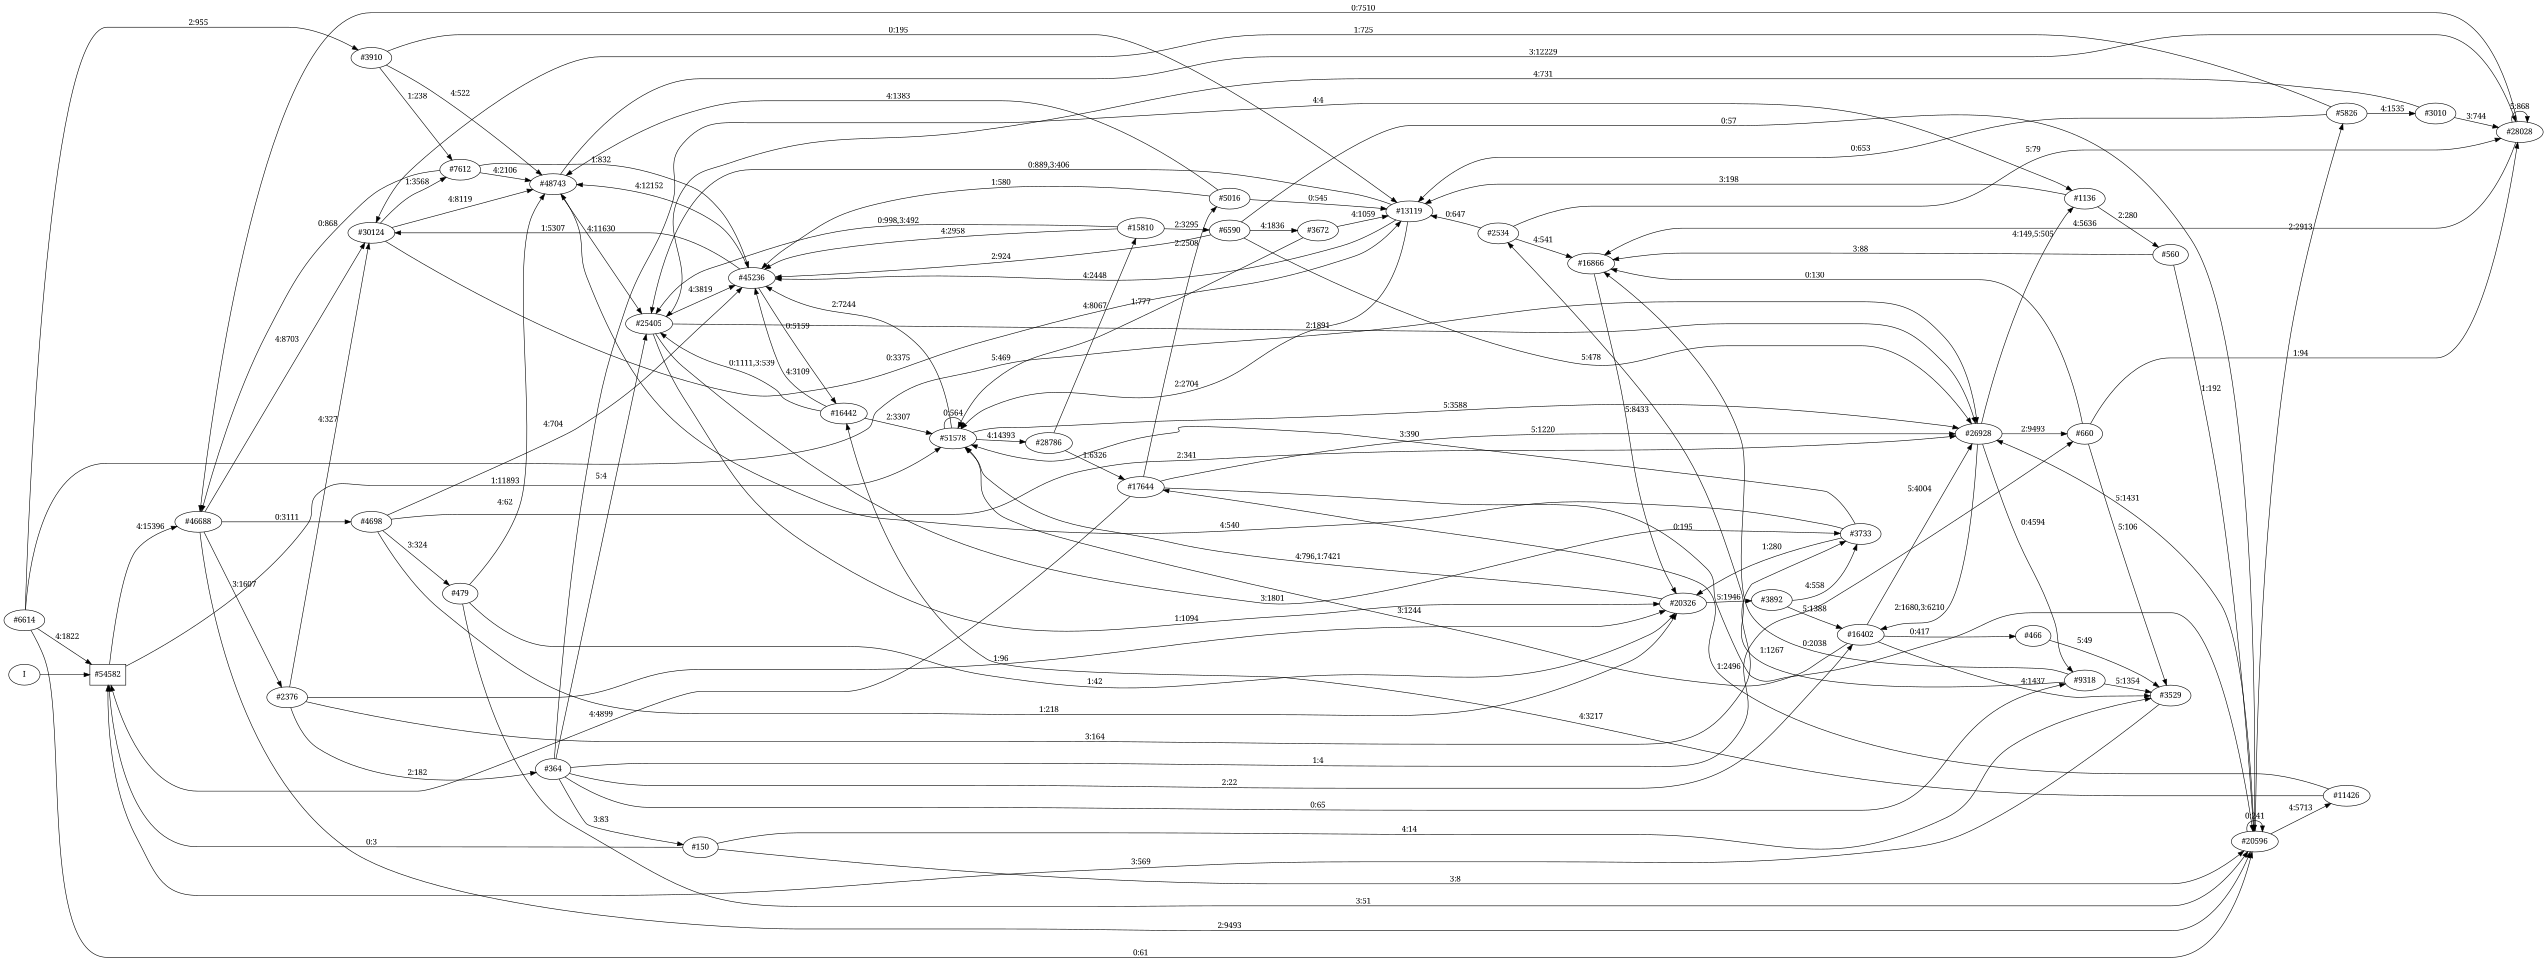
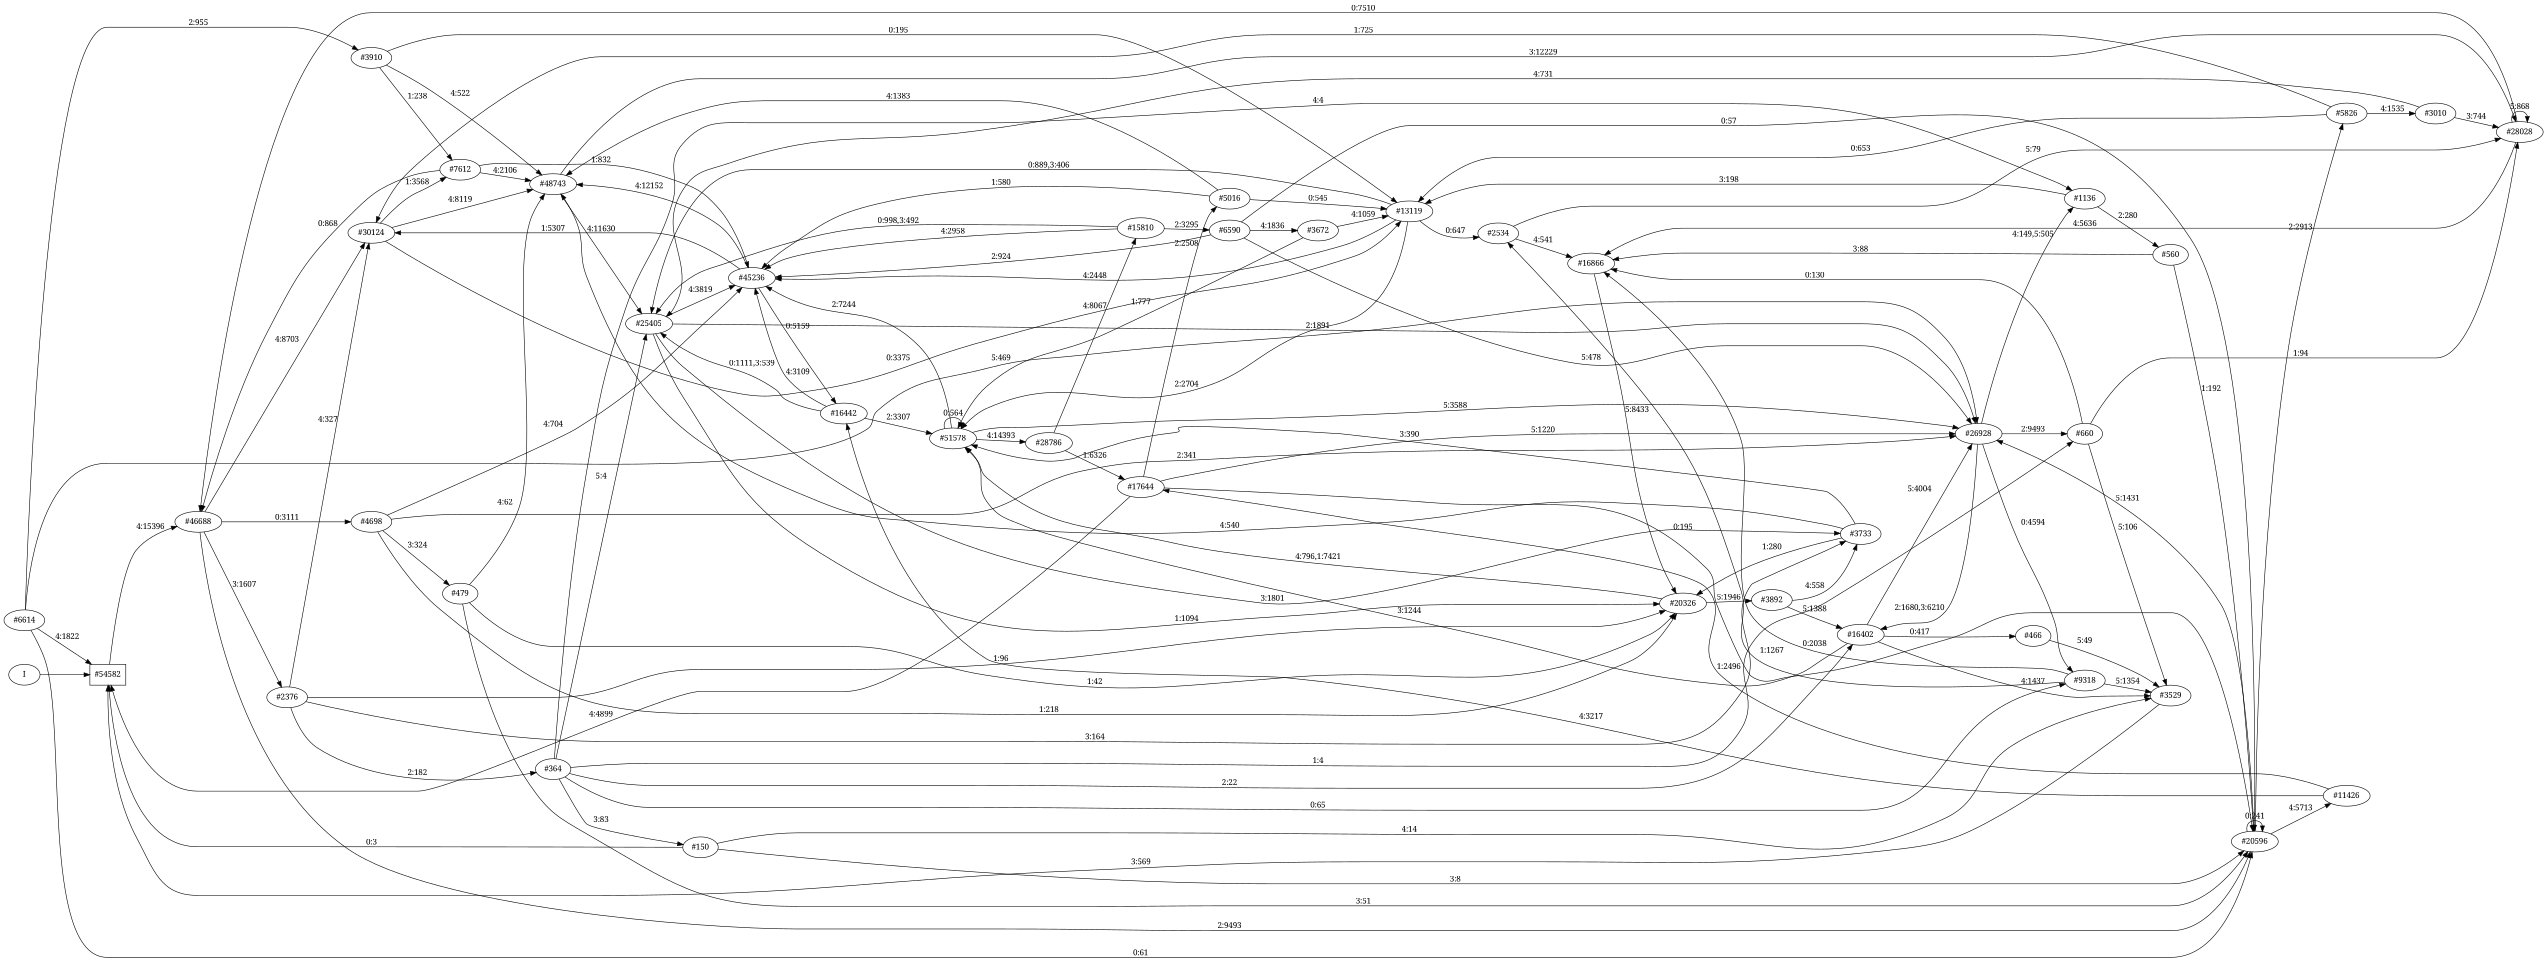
edge "#2534" -> "#13119": reversed
edge "#54582" -> "#51578": removed, label "1:11893"
